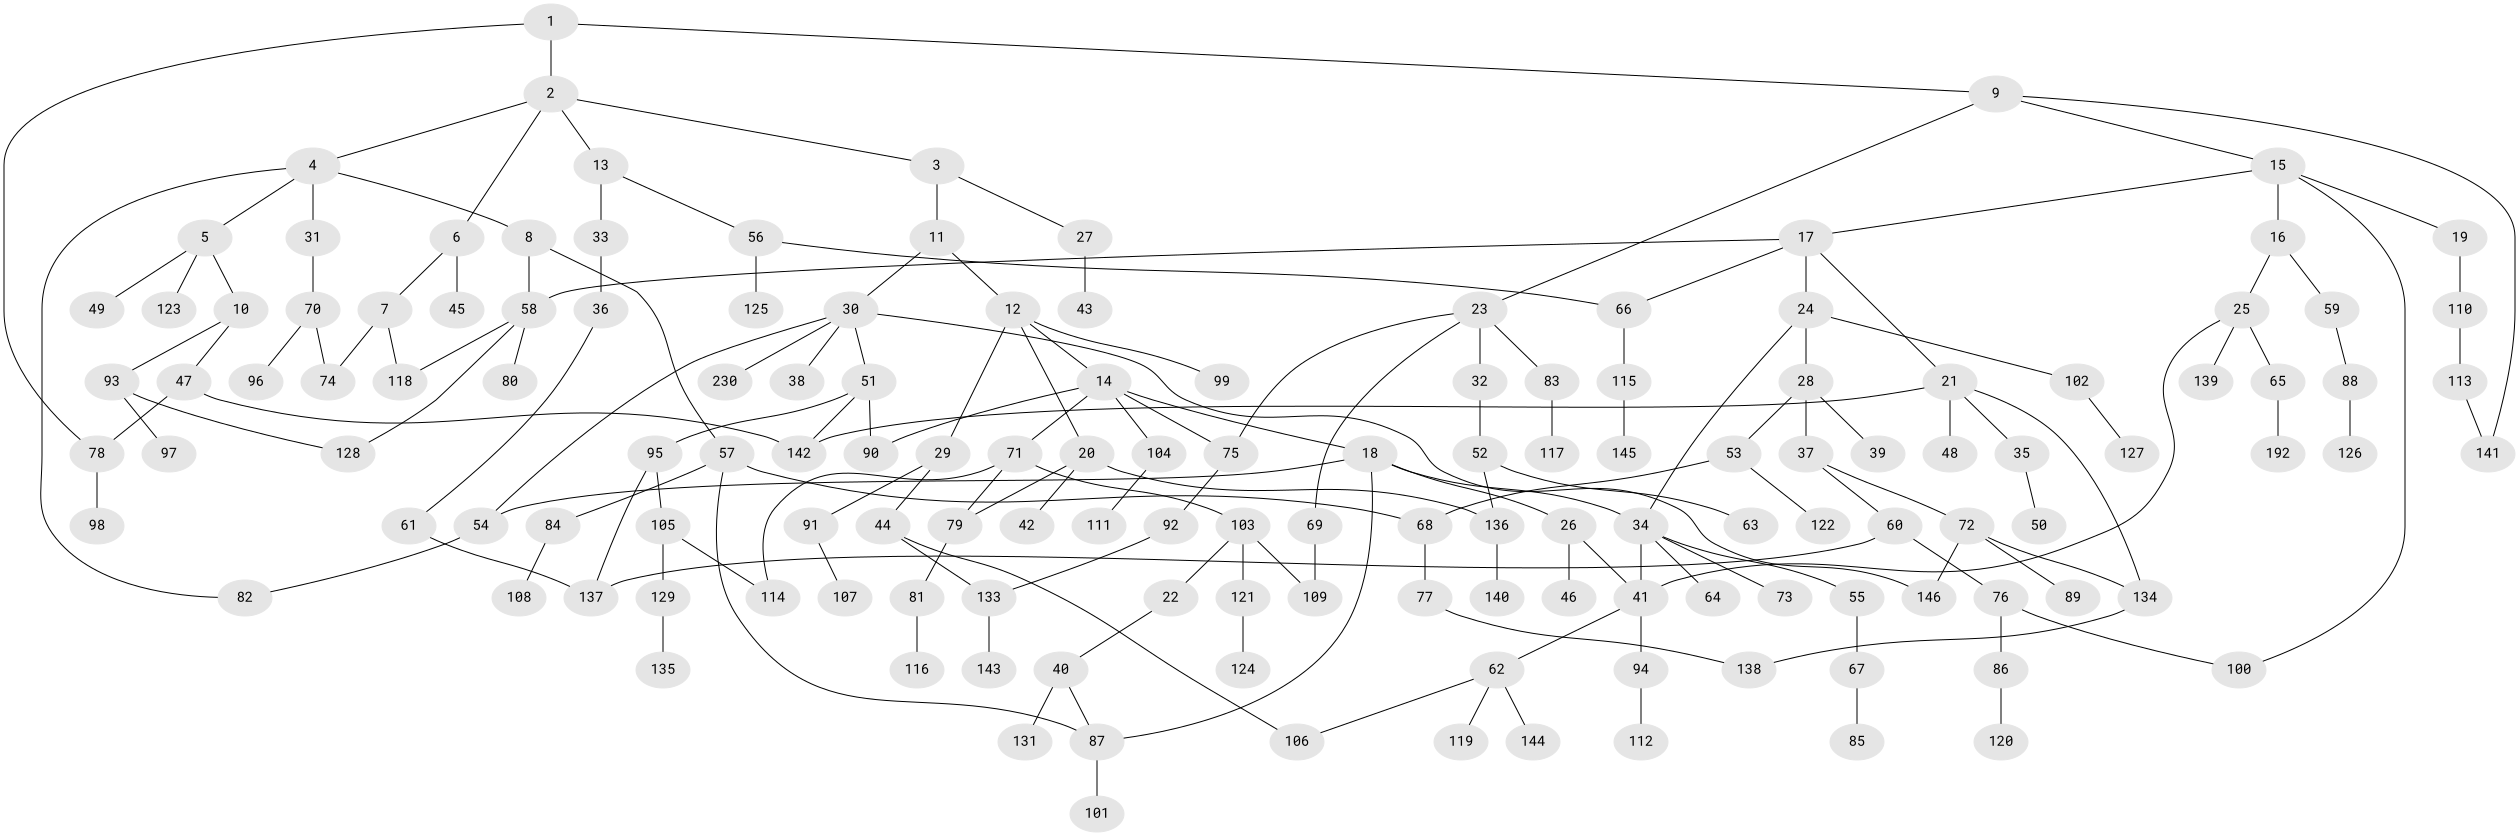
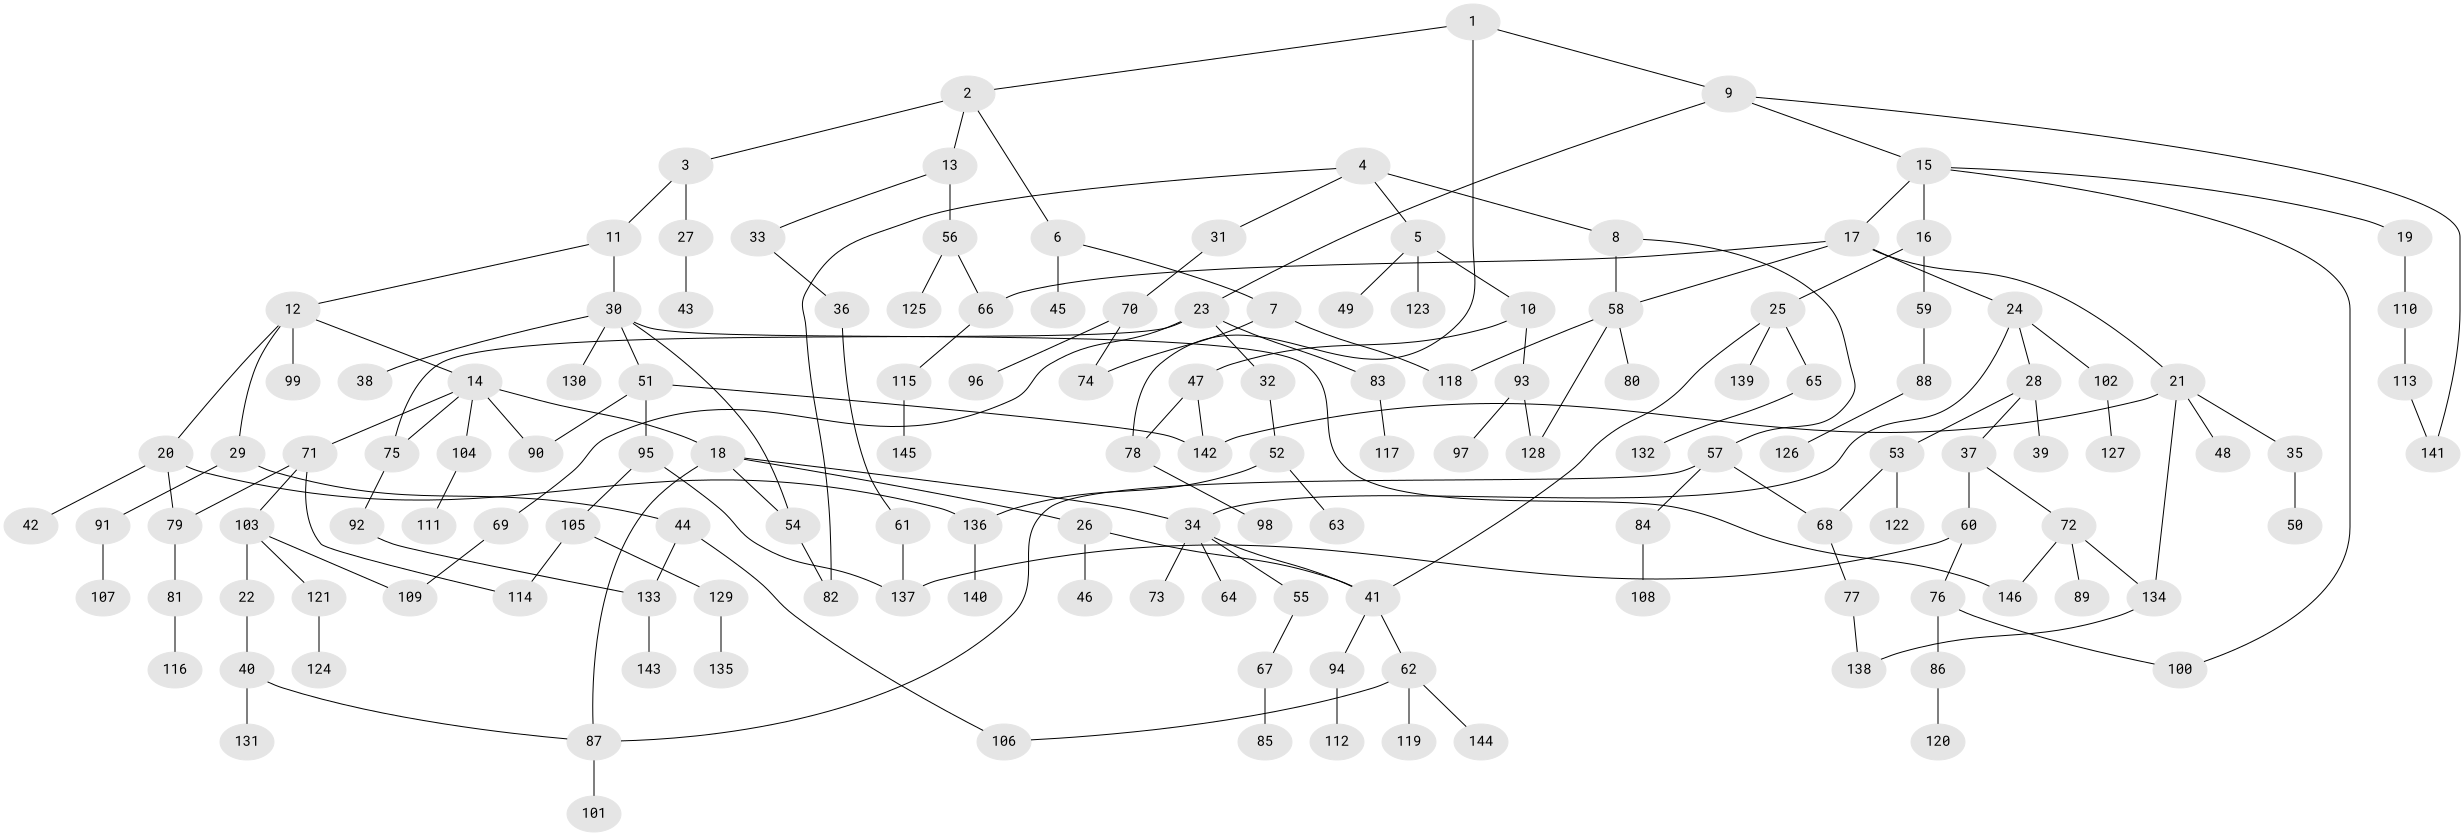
edge "2" -- "4": removed
node "230": label "230" -> "130"
node "192": label "192" -> "132"
